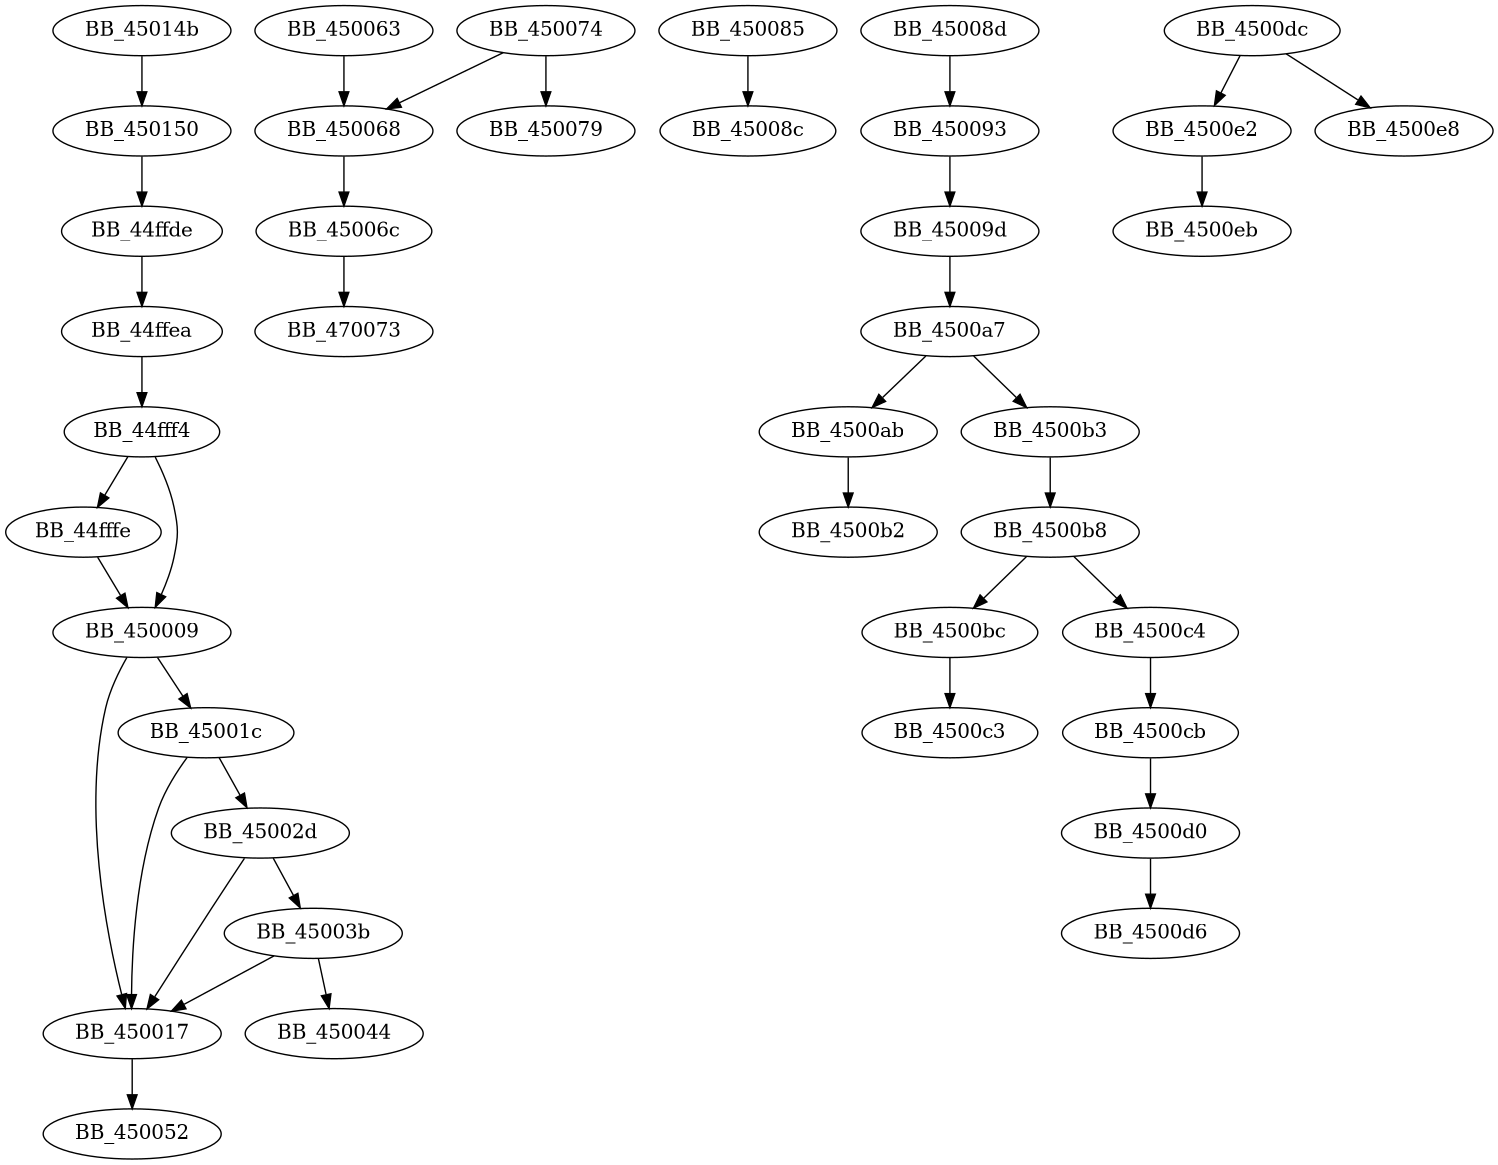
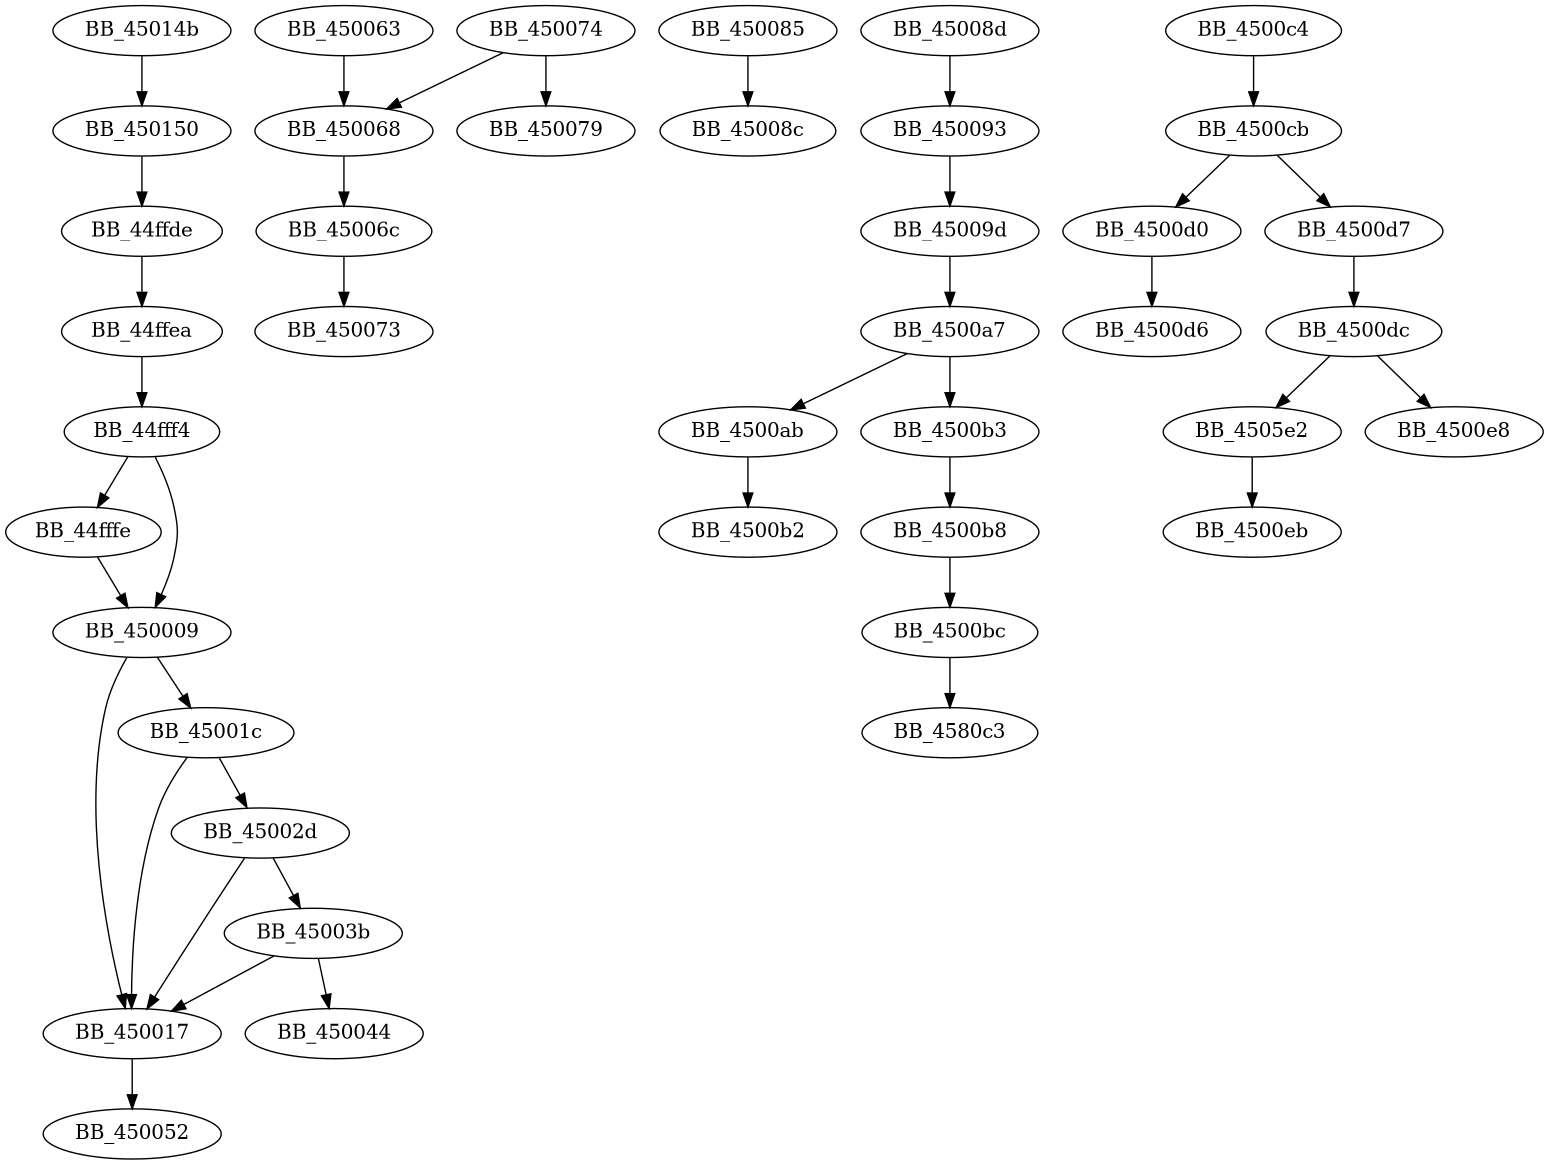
node "BB_4500e2": label "BB_4500e2" -> "BB_4505e2"
node "BB_4500d7": added
node "BB_470073": label "BB_470073" -> "BB_450073"
edge "BB_4500b8" -> "BB_4500c4": removed
node "BB_4500c3": label "BB_4500c3" -> "BB_4580c3"
